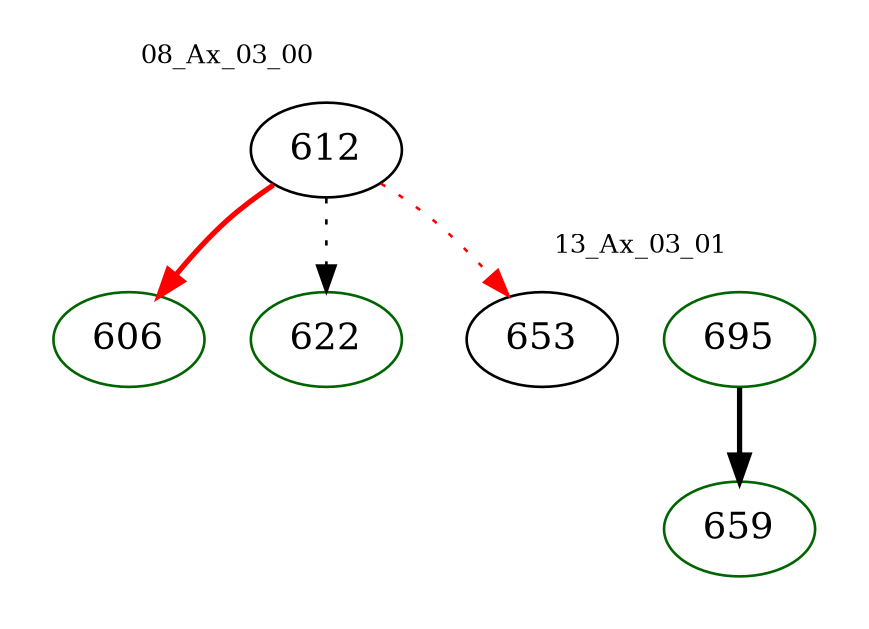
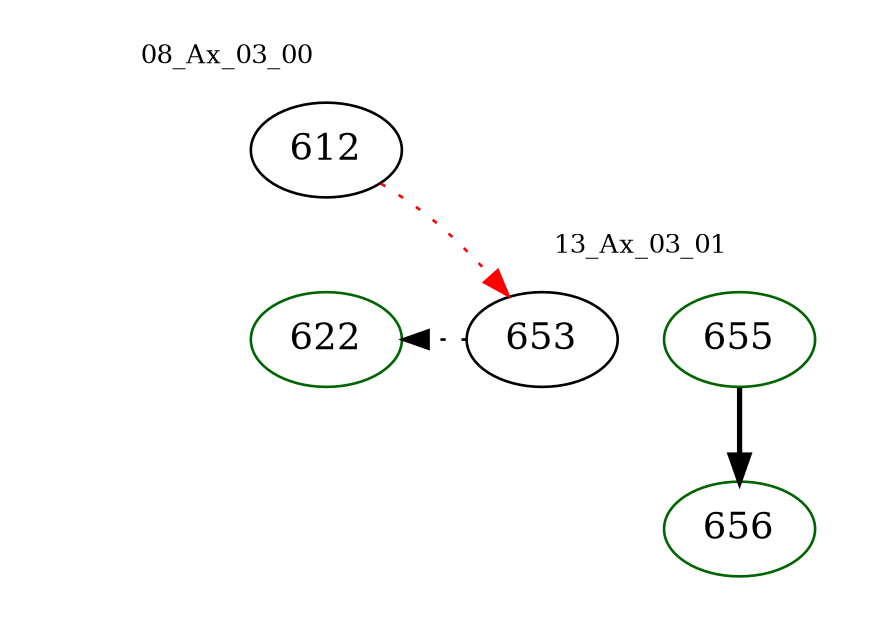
edge "612" -> "622": now "653" -> "622"
node "606": removed
node "695": label "695" -> "655"
node "659": label "659" -> "656"
